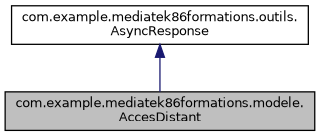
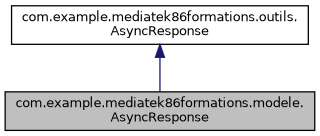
node "com.example.mediatek86formations.modele. AccesDistant": label "com.example.mediatek86formations.modele. AccesDistant" -> "com.example.mediatek86formations.modele. AsyncResponse"
